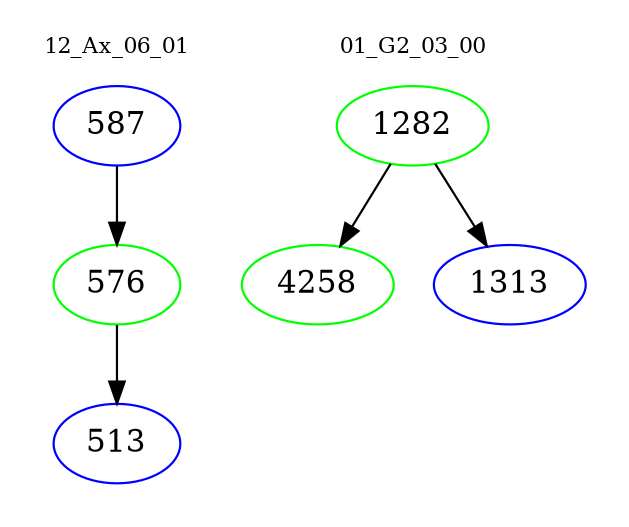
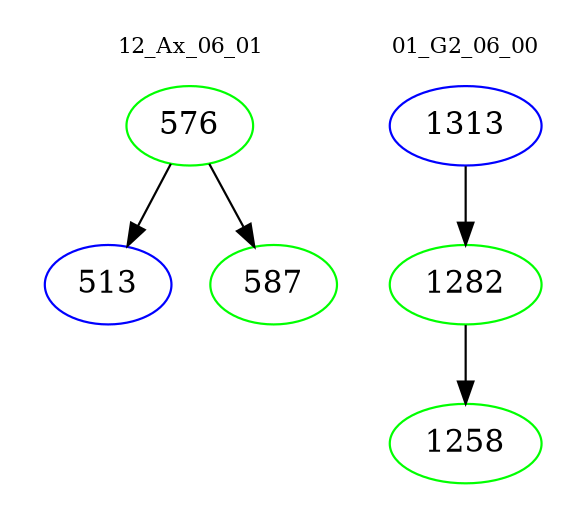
cluster "01_G2_03_00": label "01_G2_03_00" -> "01_G2_06_00"
node "587": color blue -> green
edge "587" -> "576": reversed
edge "1282" -> "1313": reversed
node "4258": label "4258" -> "1258"
